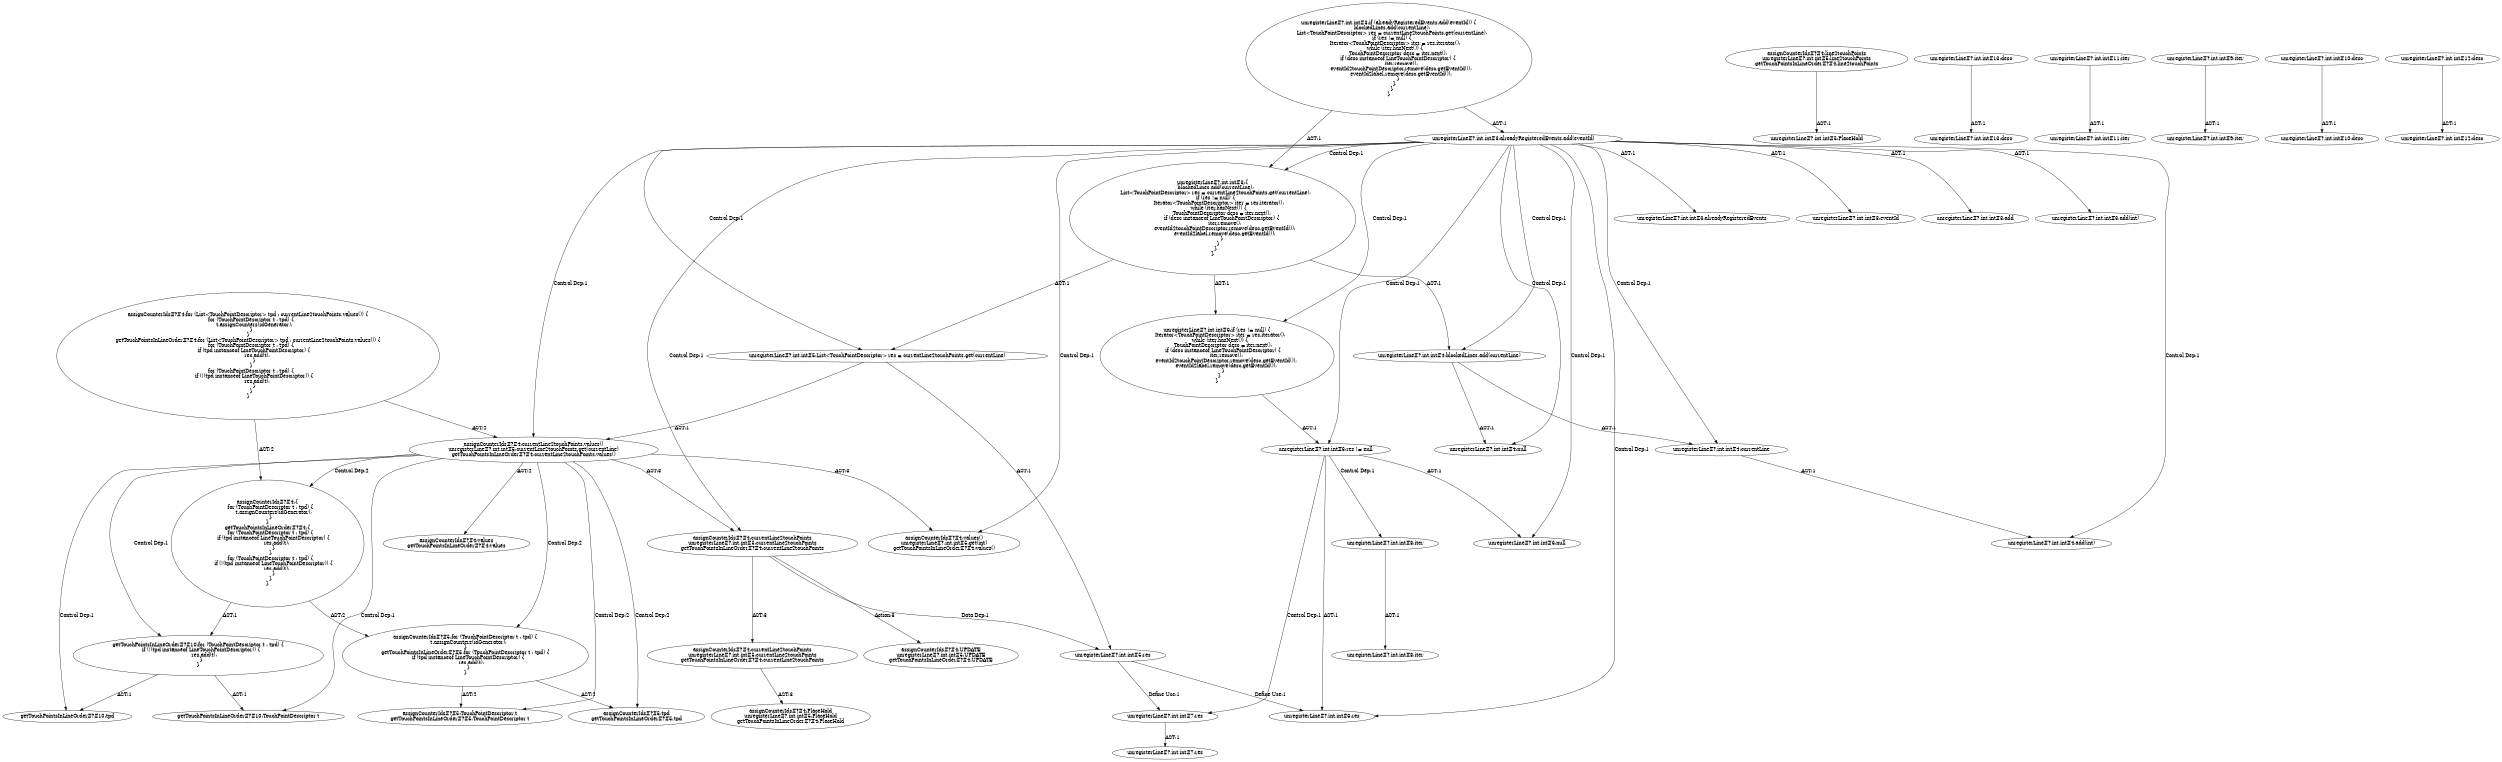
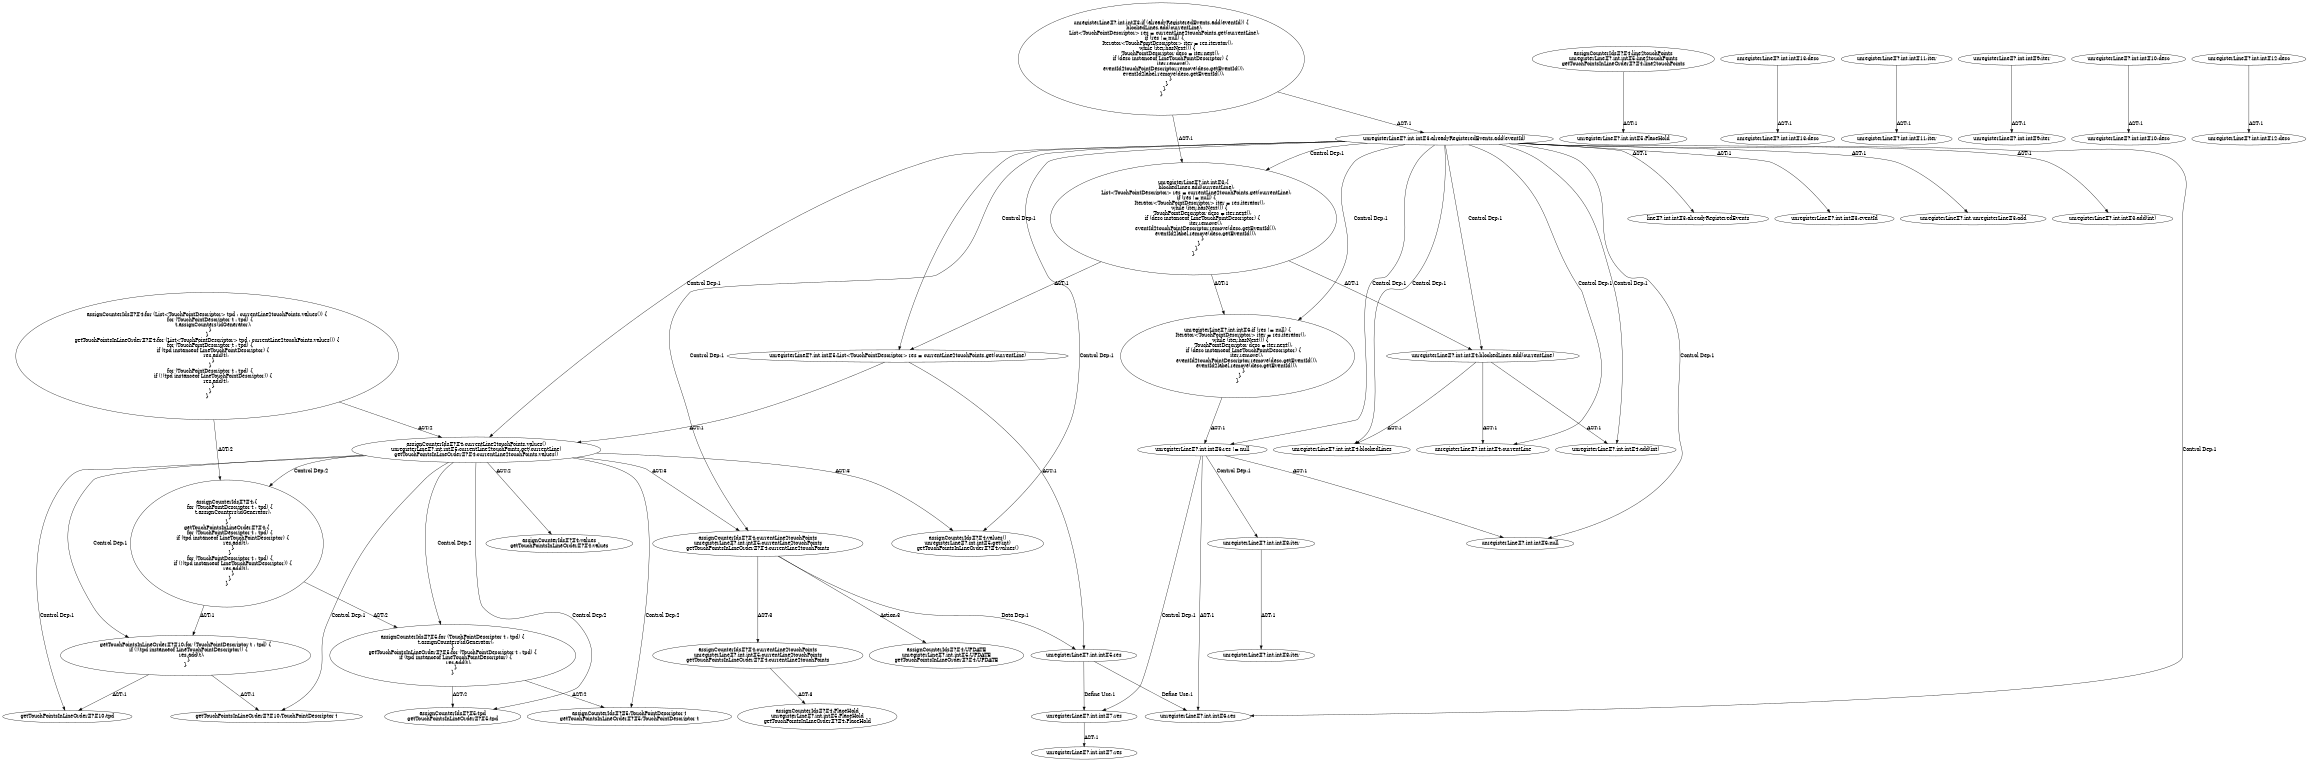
node "unregisterLine#?,int,int#3:alreadyRegisteredEvents": label "unregisterLine#?,int,int#3:alreadyRegisteredEvents" -> "line#?,int,int#3:alreadyRegisteredEvents"
node "unregisterLine#?,int,int#3:add": label "unregisterLine#?,int,int#3:add" -> "unregisterLine#?,int,unregisterLine#3:add"
node "unregisterLine#?,int,int#4:null": label "unregisterLine#?,int,int#4:null" -> "unregisterLine#?,int,int#4:blockedLines"
edge "unregisterLine#?,int,int#4:currentLine" -> "unregisterLine#?,int,int#4:add(int)": now "unregisterLine#?,int,int#4:blockedLines.add(currentLine)" -> "unregisterLine#?,int,int#4:add(int)"
